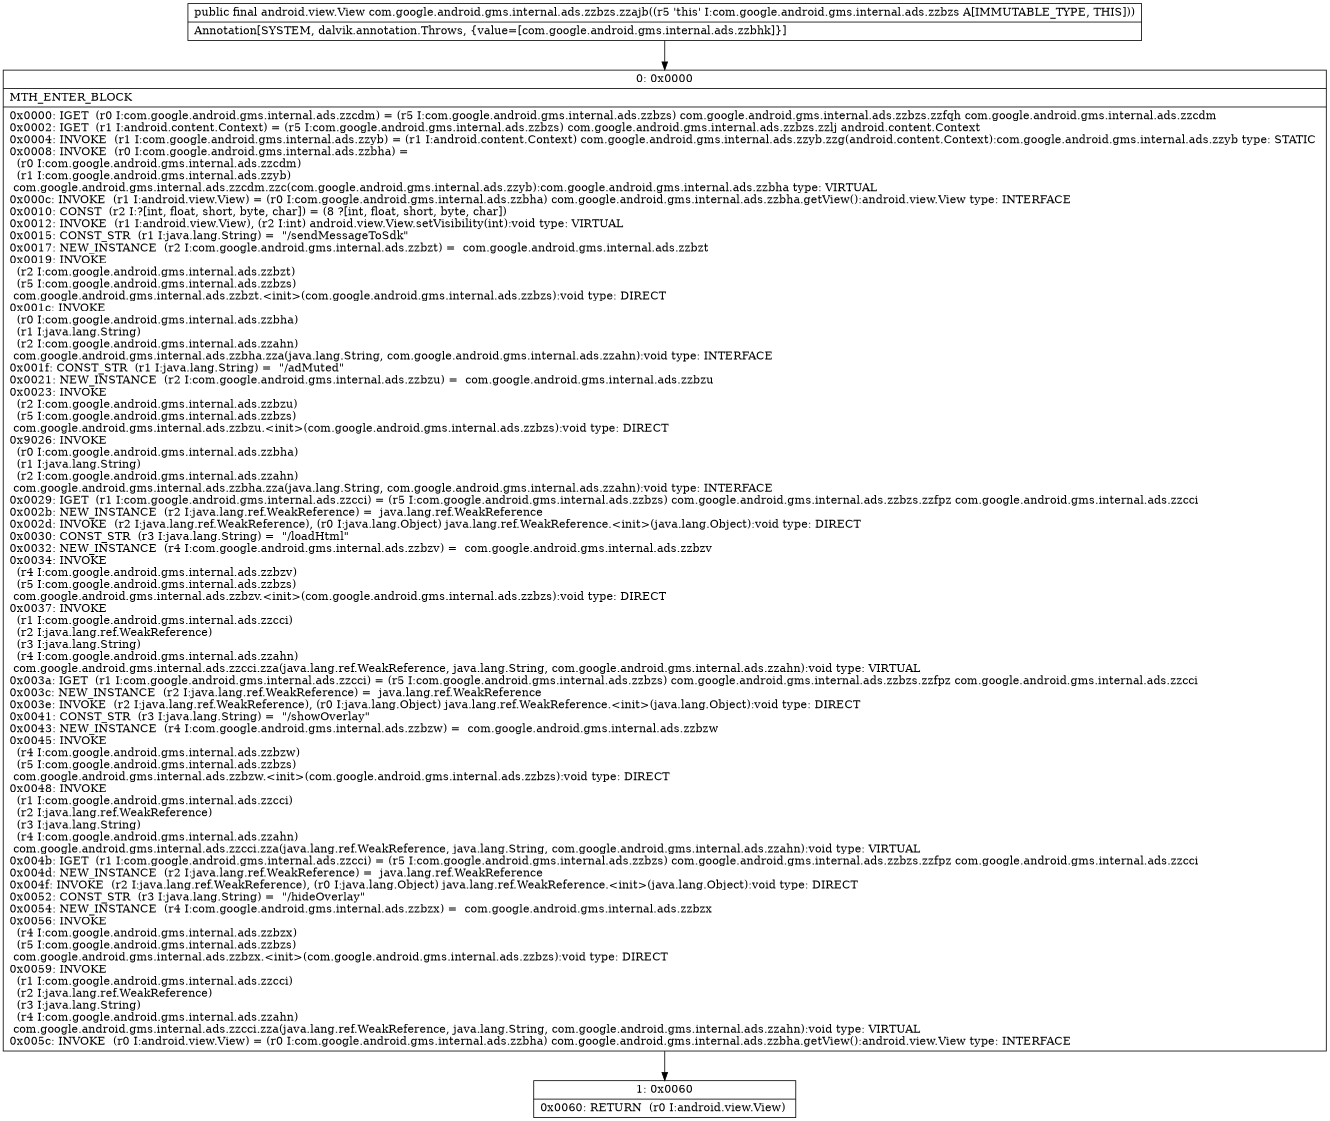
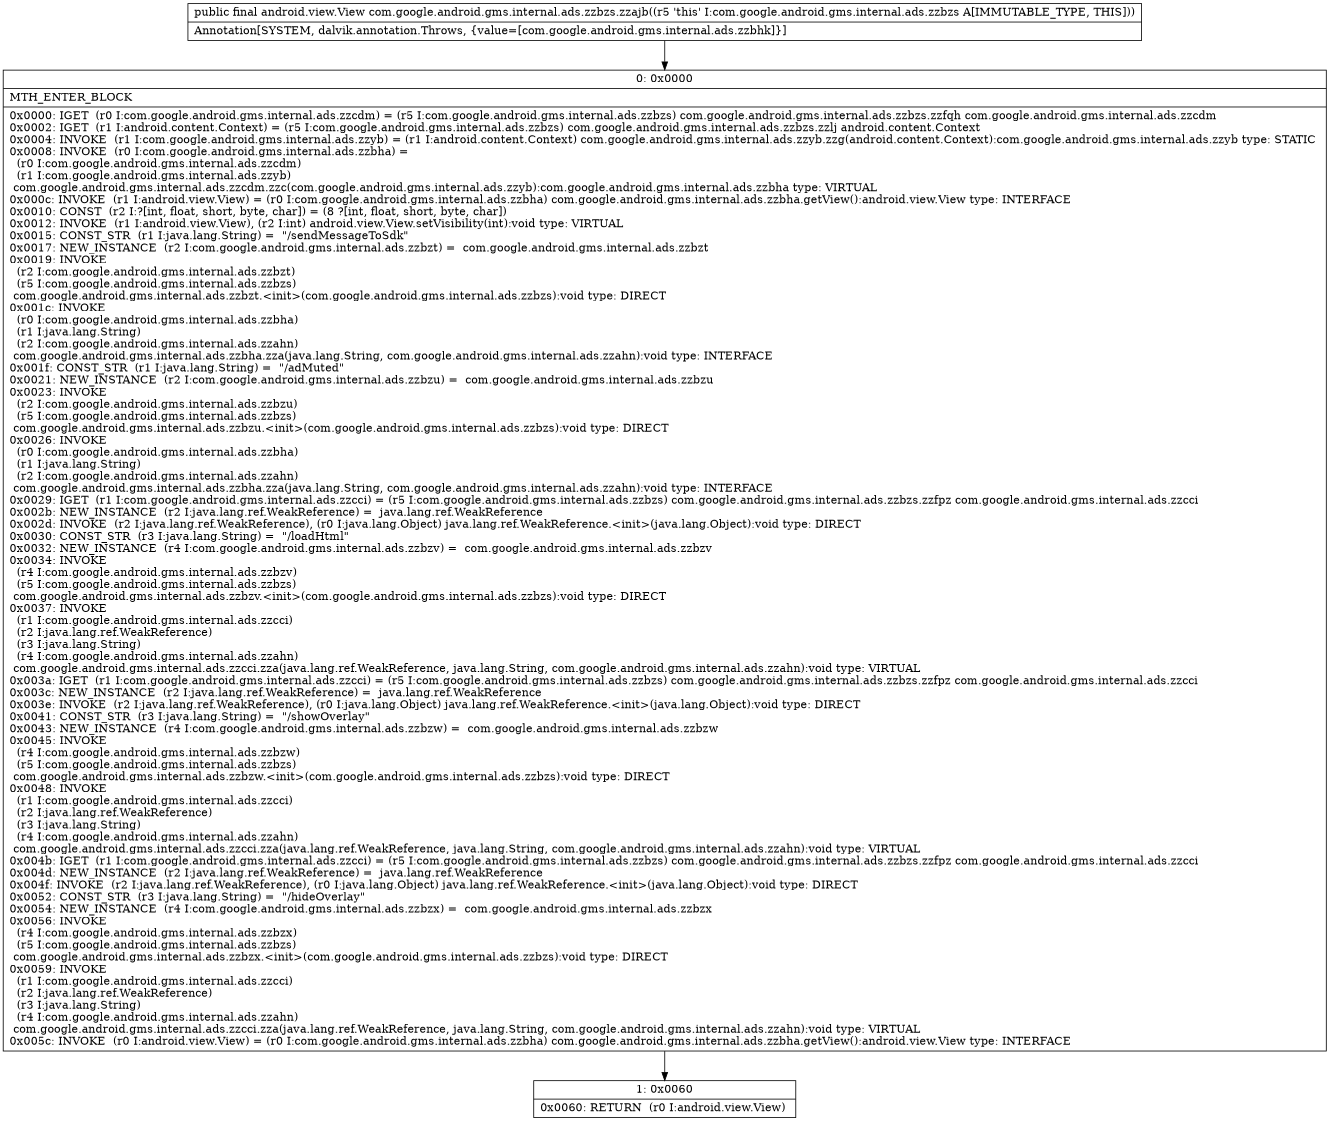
node "0: 0x0000": text "0x9026: INVOKE" -> "0x0026: INVOKE"
